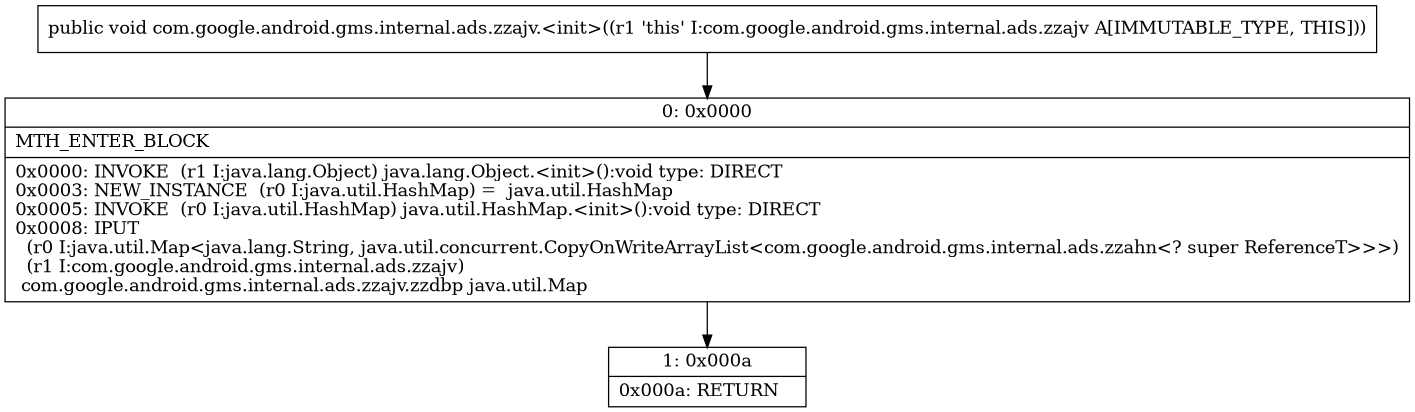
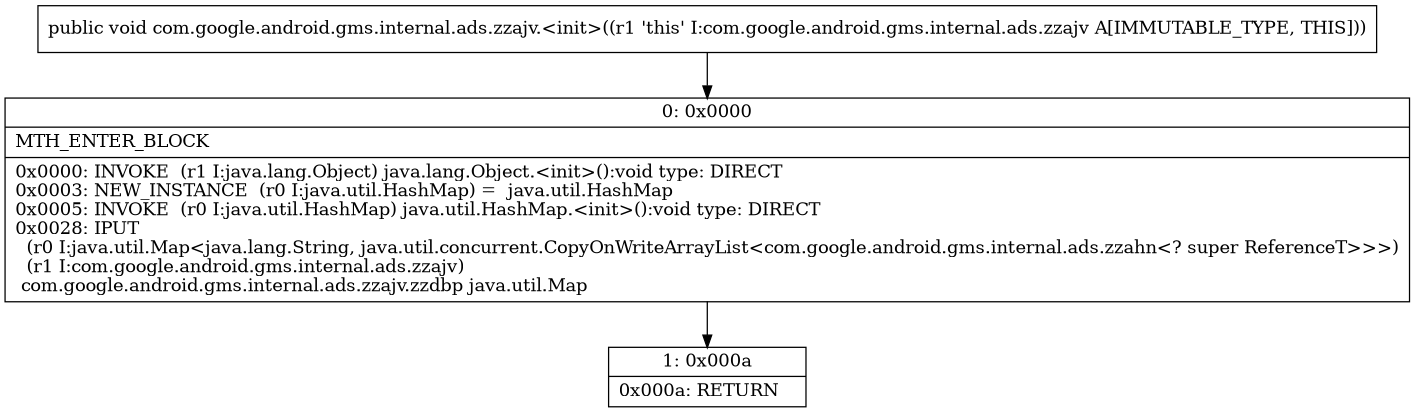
node "0: 0x0000": text "0x0008: IPUT" -> "0x0028: IPUT"
